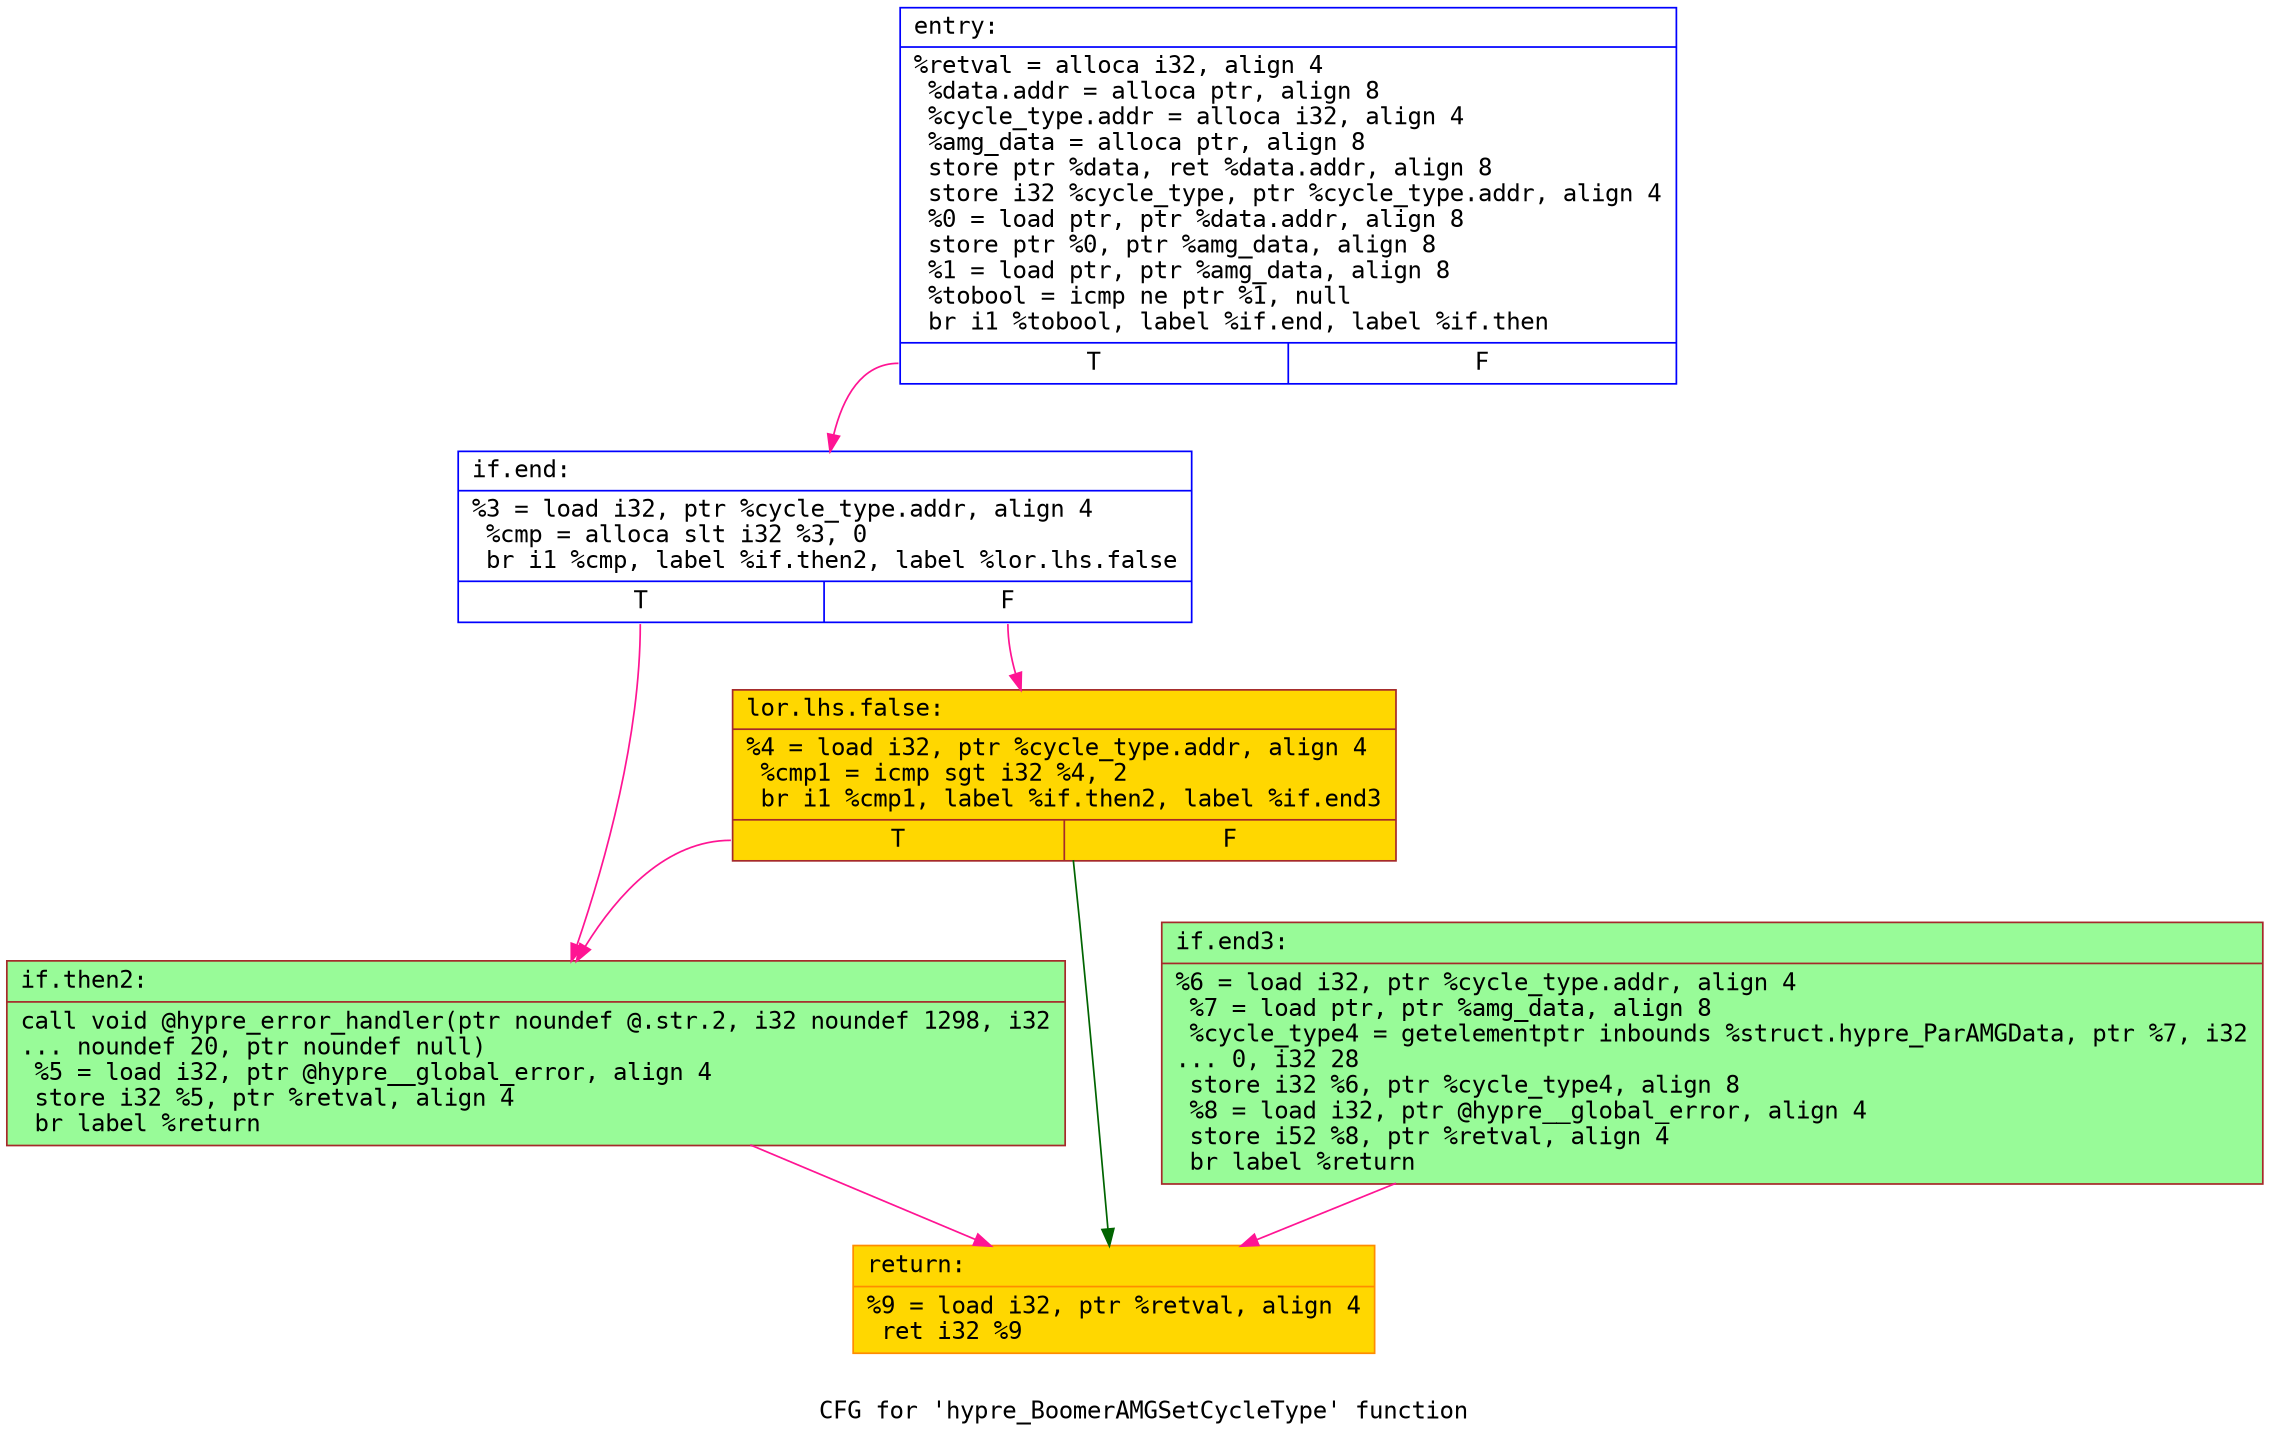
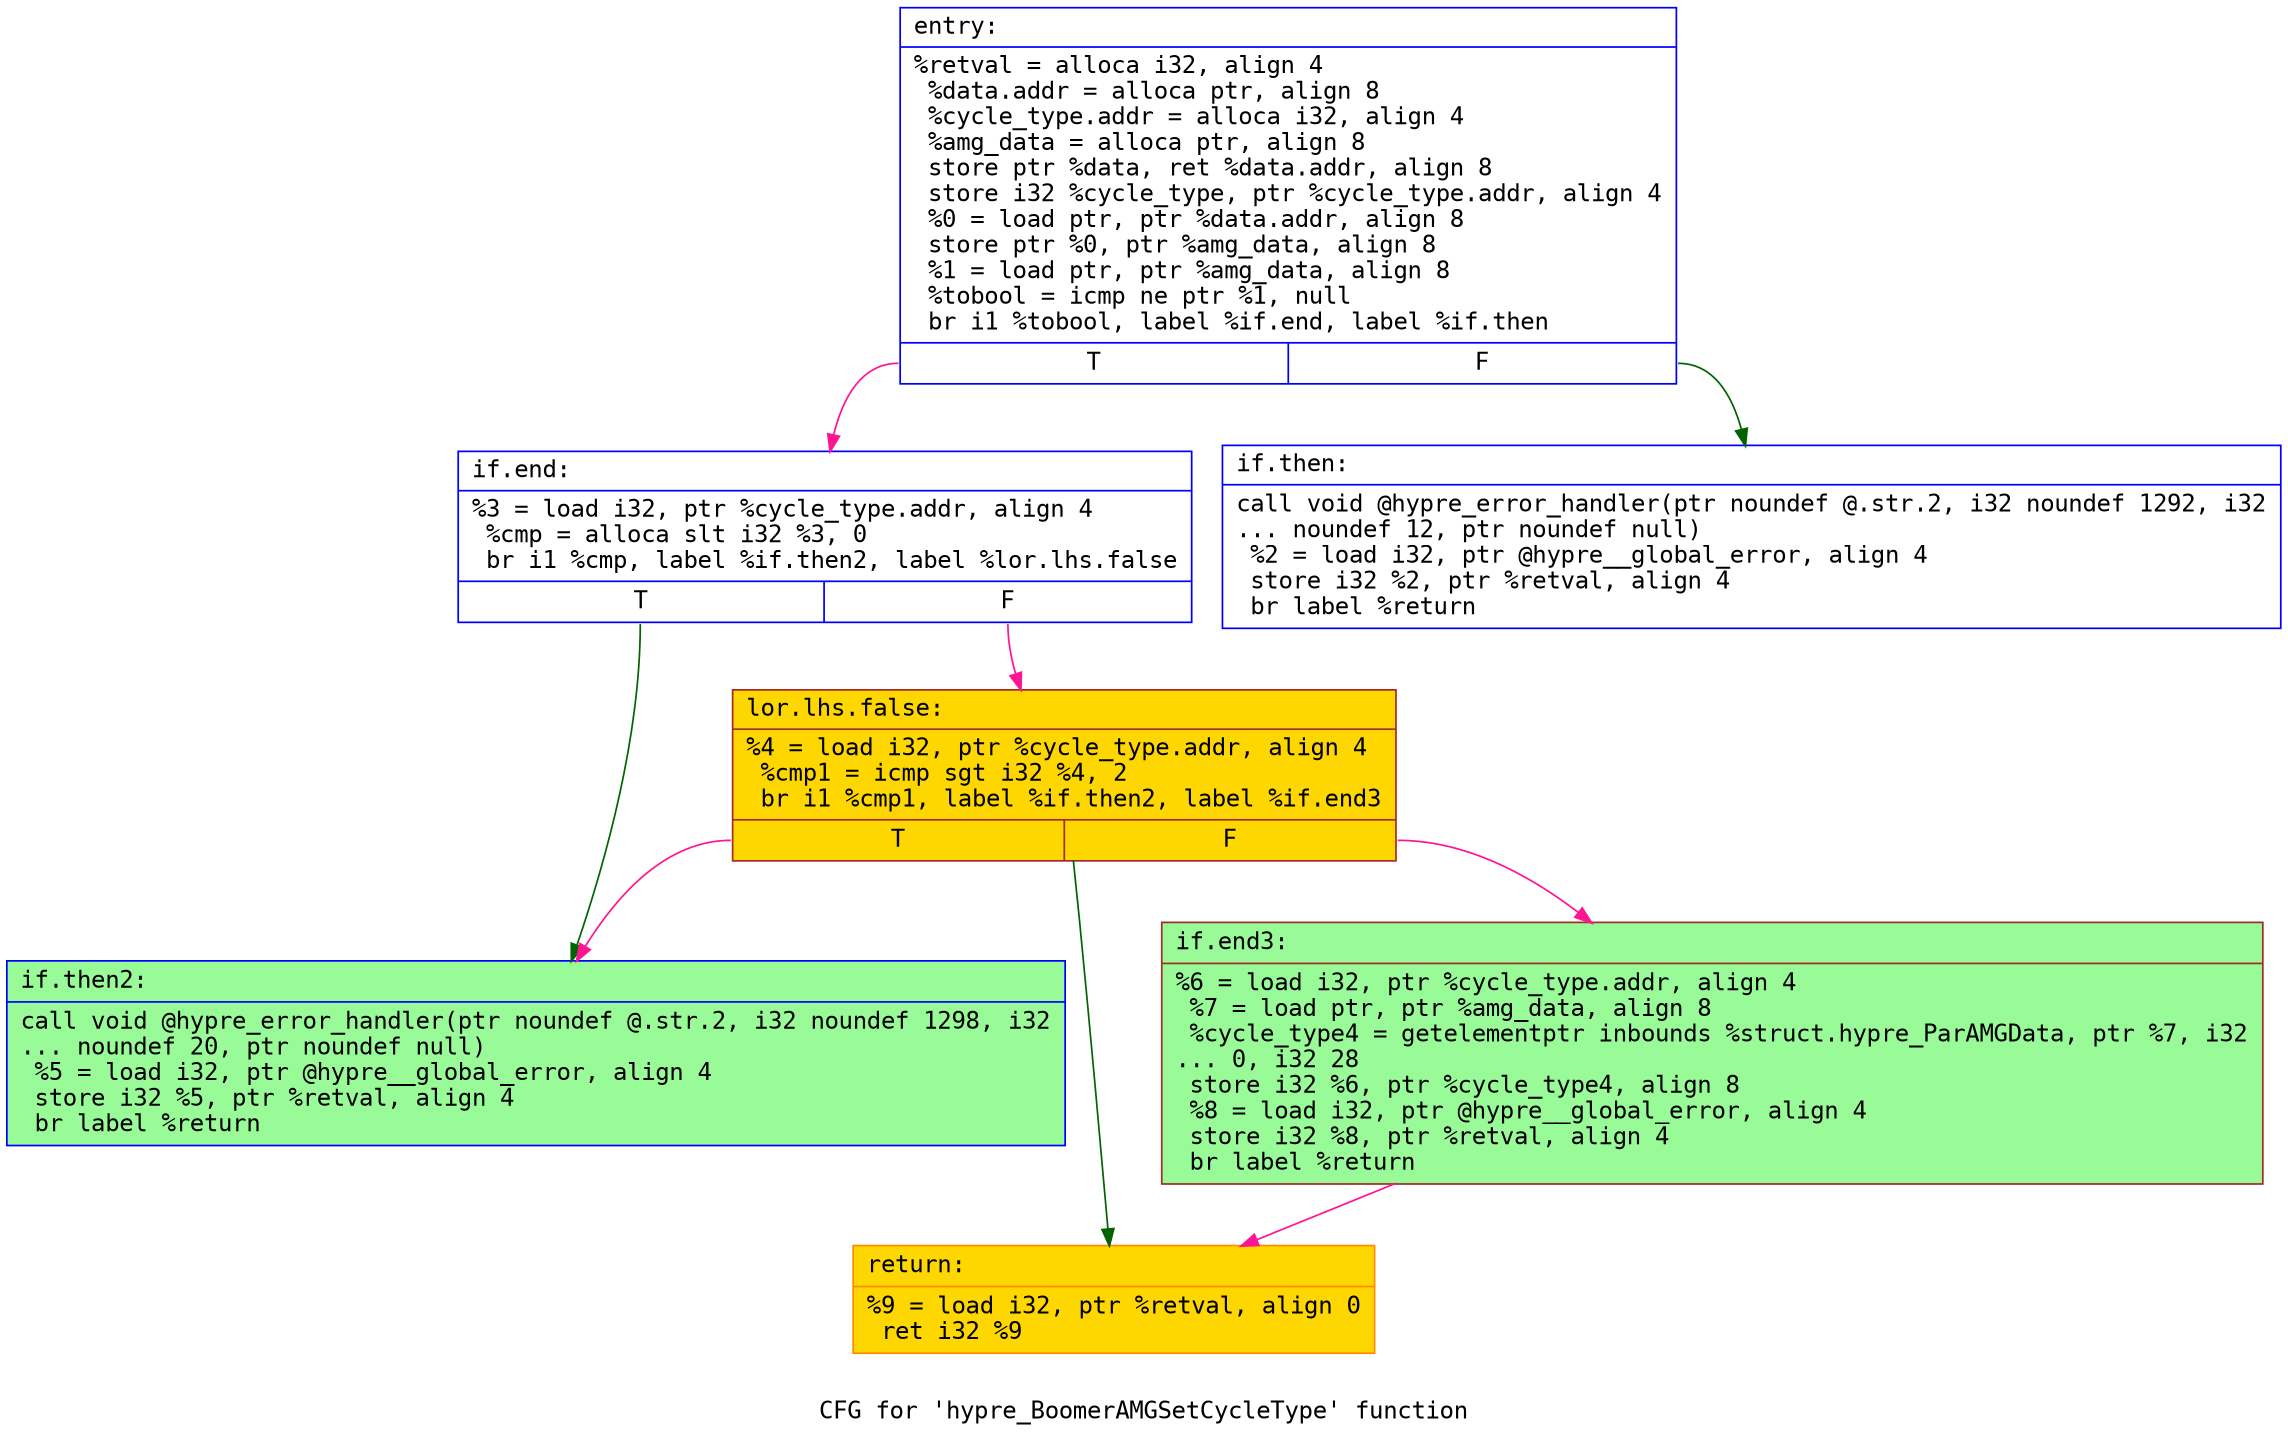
node "if.then:": added
edge "if.end:" -> "if.then2:": color deeppink -> darkgreen
edge "lor.lhs.false:" -> "if.end3:": added
node "if.then2:": color brown -> blue
node "if.end3:": text "store i52 %8, ptr %retval, align 4" -> "store i32 %8, ptr %retval, align 4"
edge "if.then2:" -> "return:": removed
node "return:": text "%9 = load i32, ptr %retval, align 4" -> "%9 = load i32, ptr %retval, align 0"
